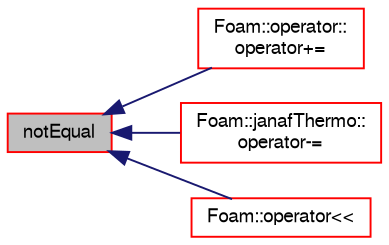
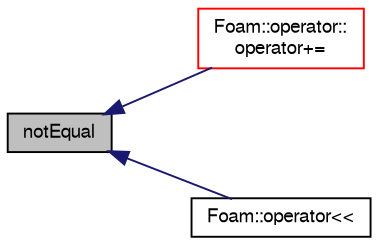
node "notEqual": color red -> black
node "Foam::janafThermo:: operator-=": removed
node "Foam::operator<<": color red -> black
